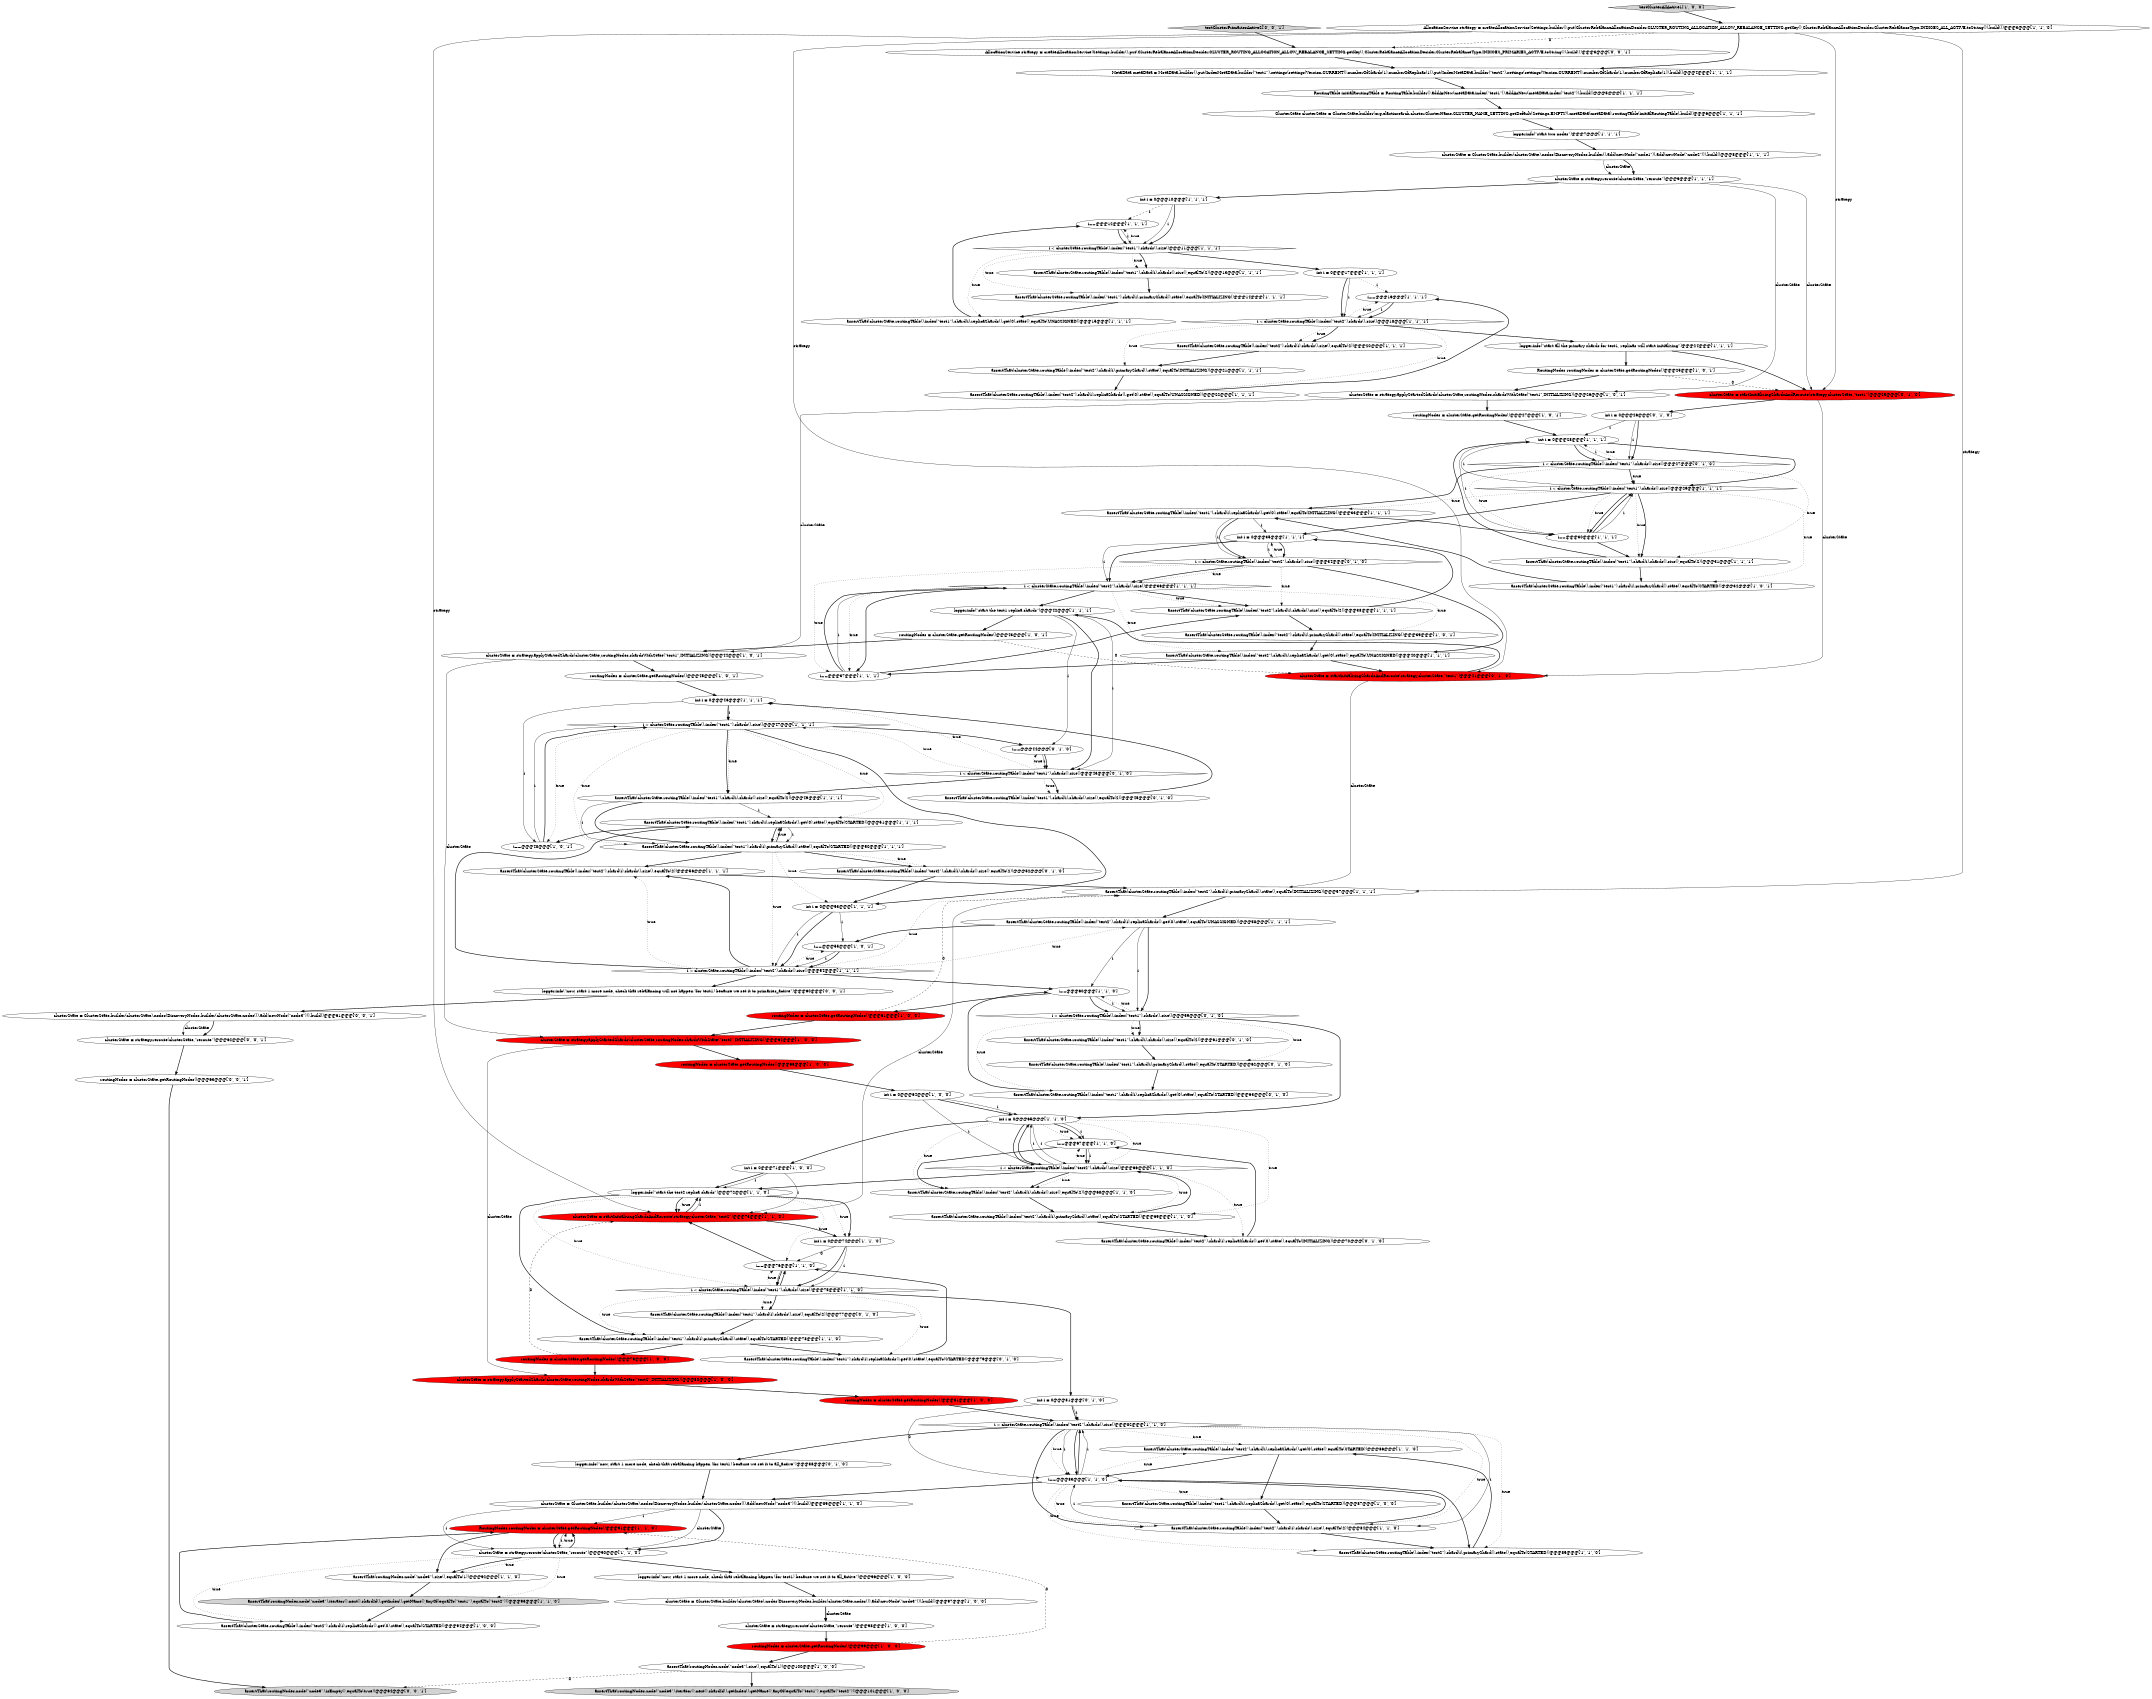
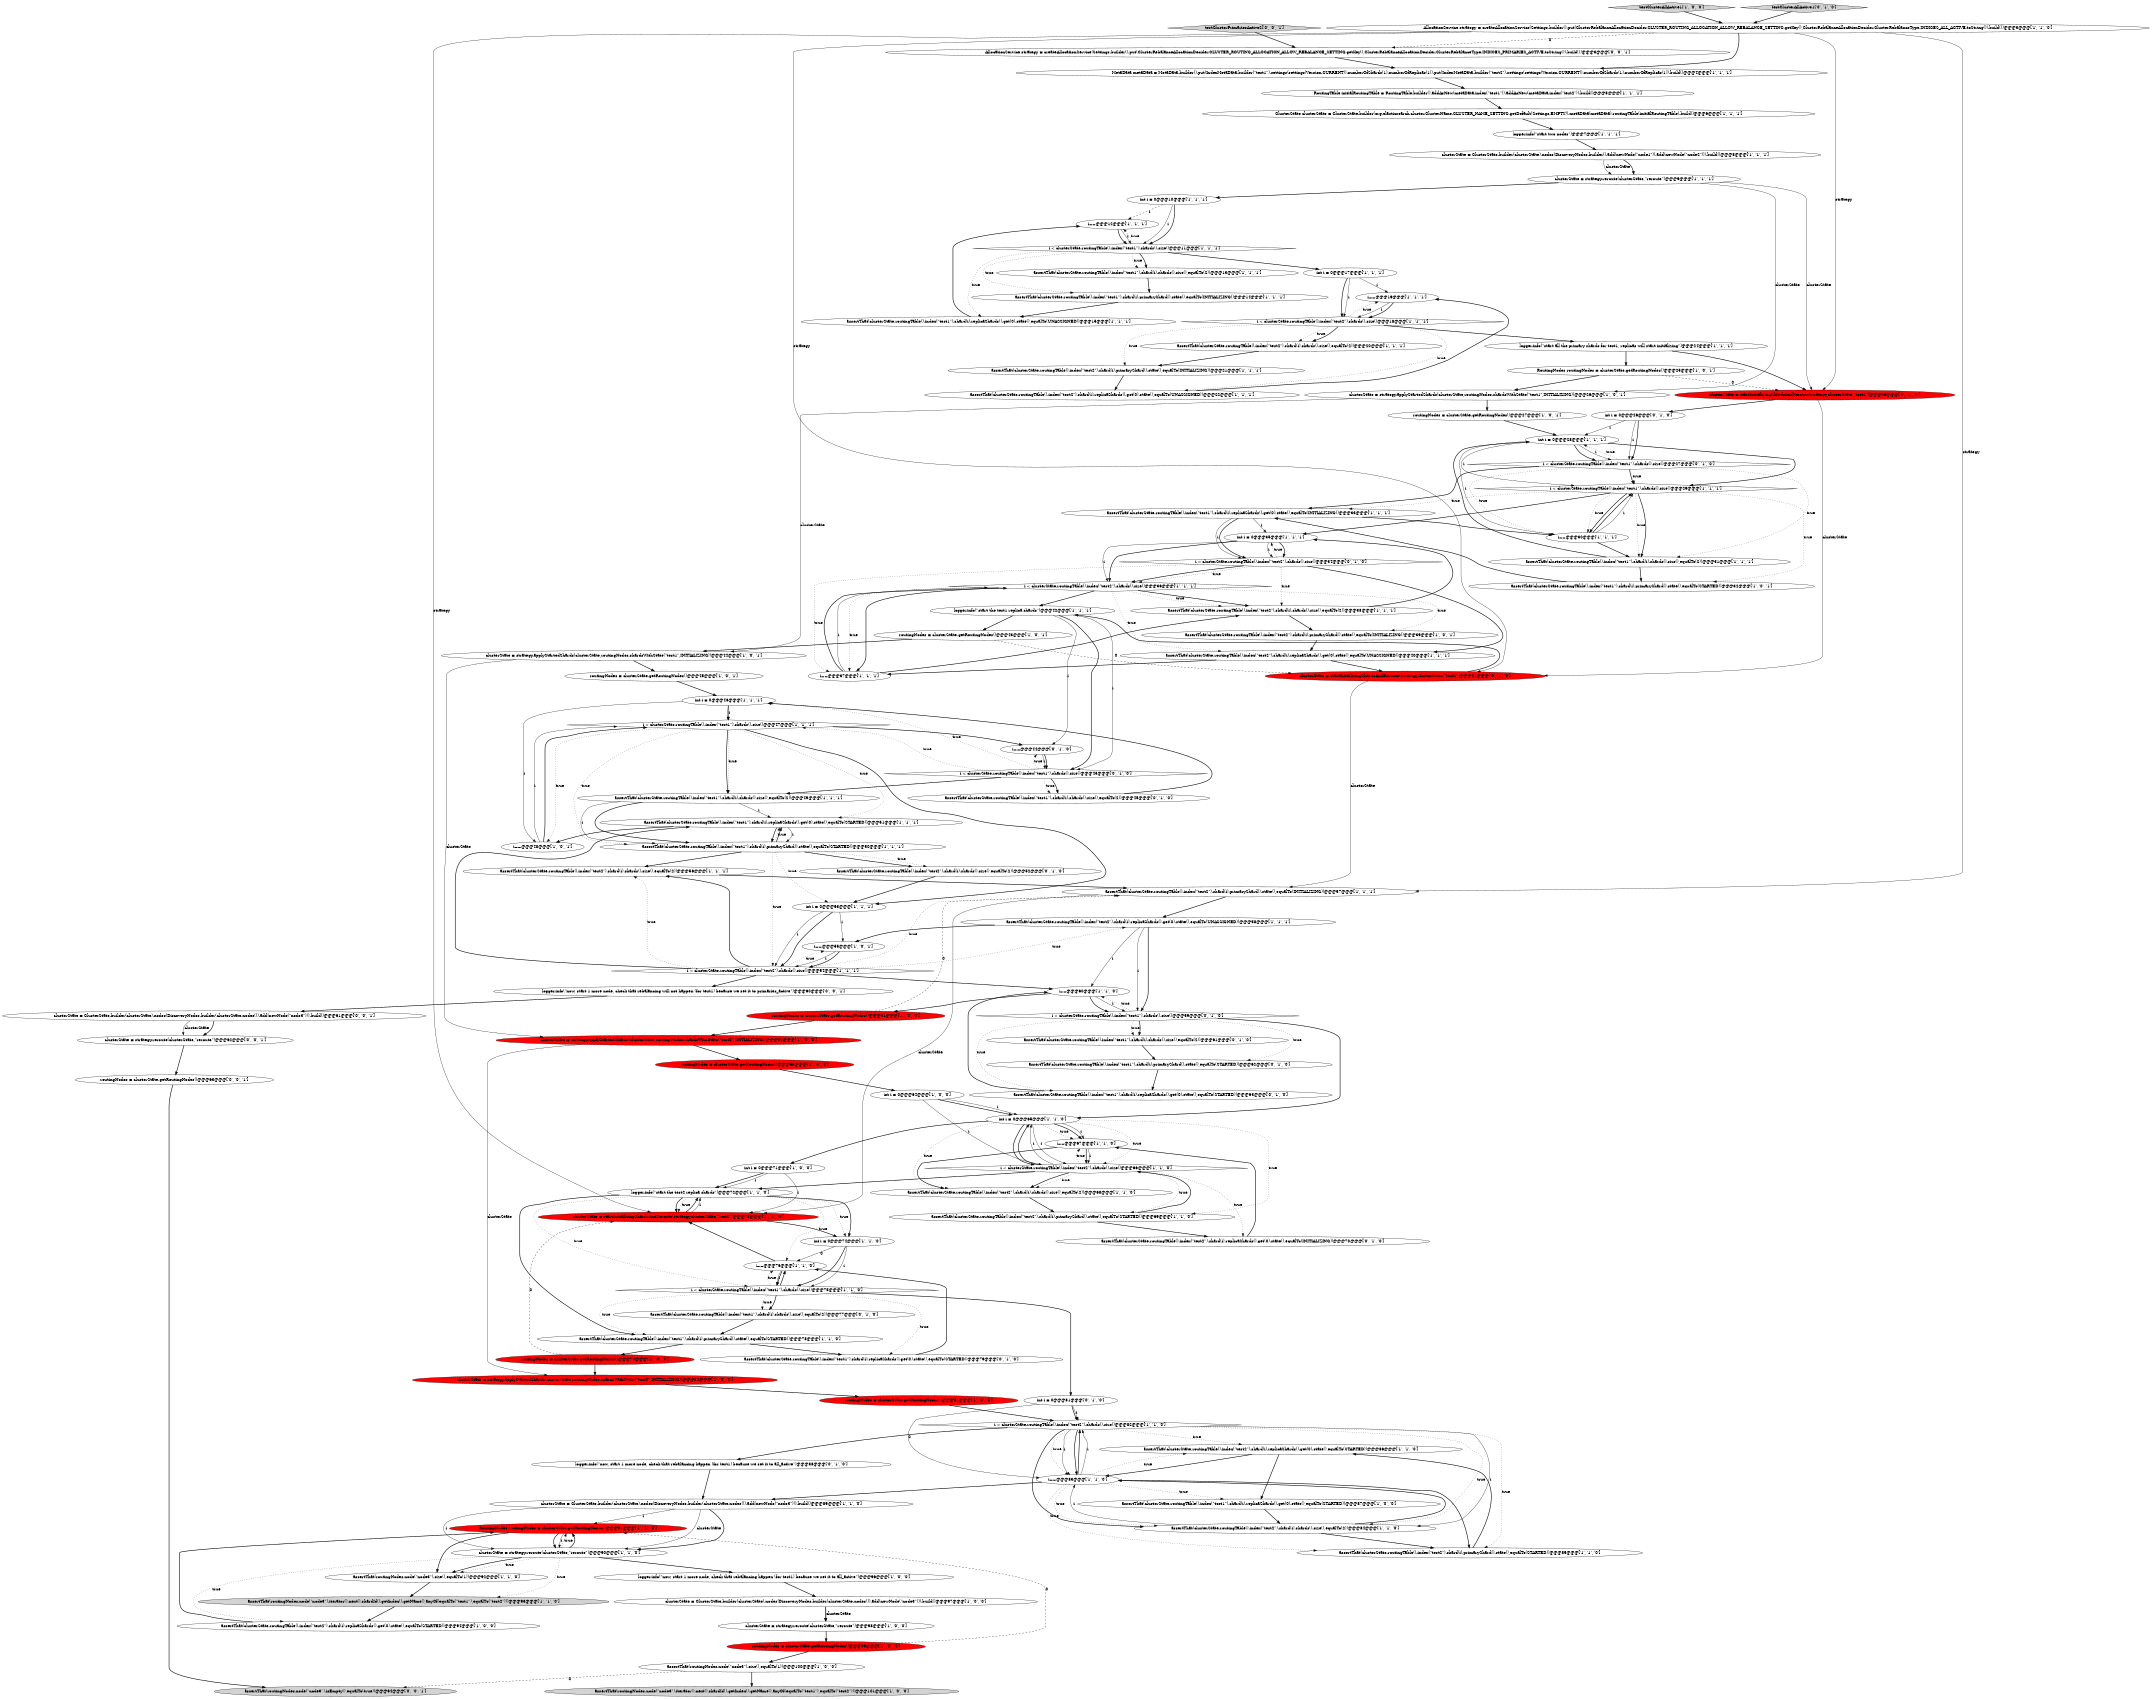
node "testClusterAllActive1['0', '1', '0']": added
edge "int i = 0@@@17@@@['1', '1', '1']" -> "i++@@@19@@@['1', '1', '1']": style dotted -> solid
